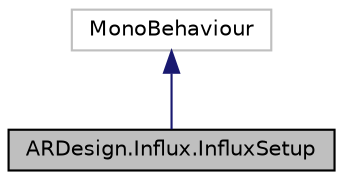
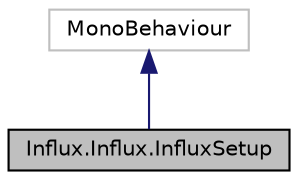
node "ARDesign.Influx.InfluxSetup": label "ARDesign.Influx.InfluxSetup" -> "Influx.Influx.InfluxSetup"
